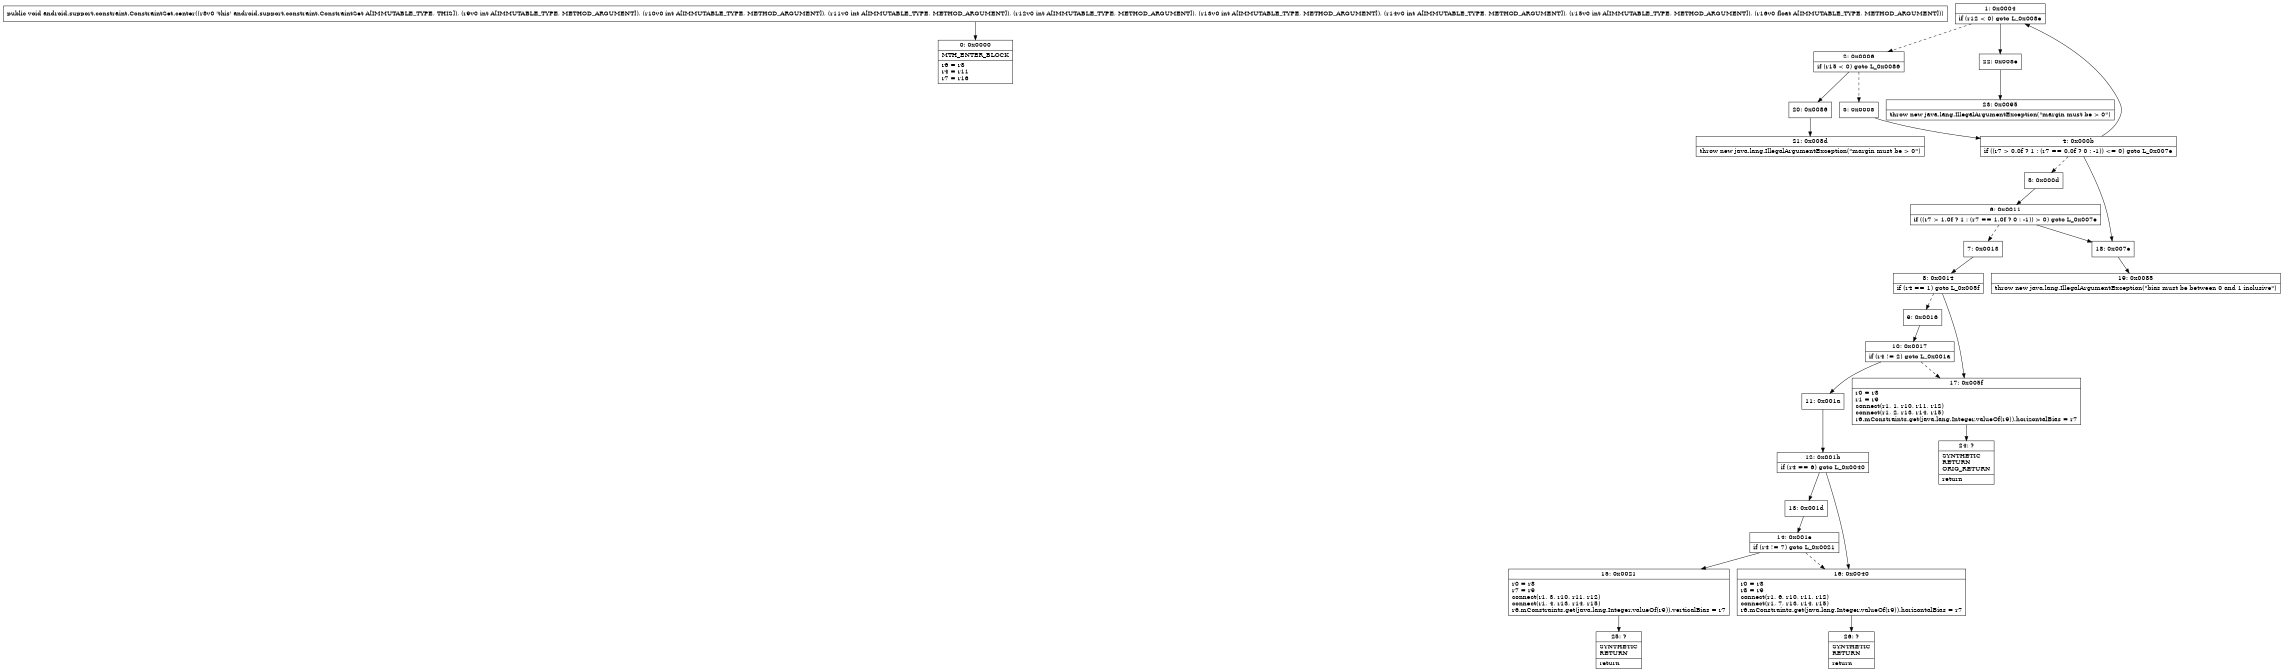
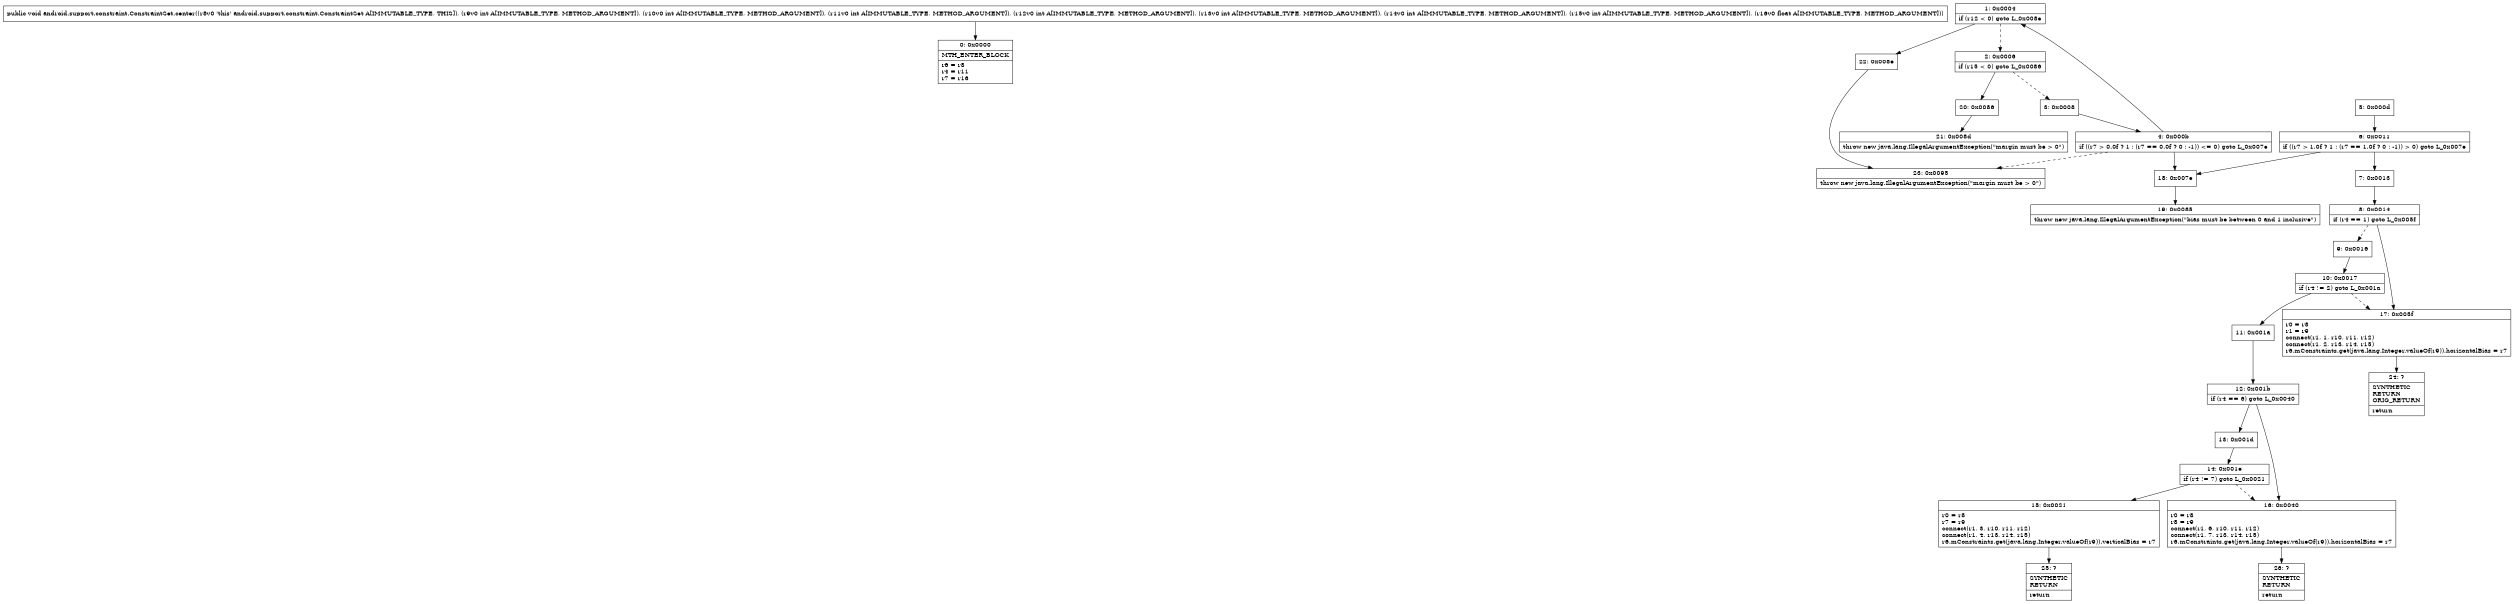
edge "4: 0x000b" -> "5: 0x000d": now "4: 0x000b" -> "23: 0x0095"
edge "6: 0x0011" -> "7: 0x0013": style dashed -> solid
